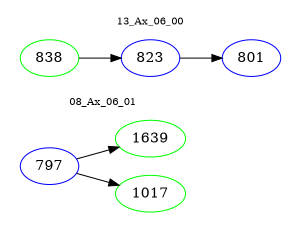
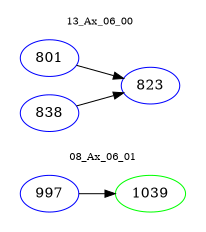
node "838": color green -> blue
edge "823" -> "801": reversed
node "1639": label "1639" -> "1039"
node "797": label "797" -> "997"
node "1017": removed
